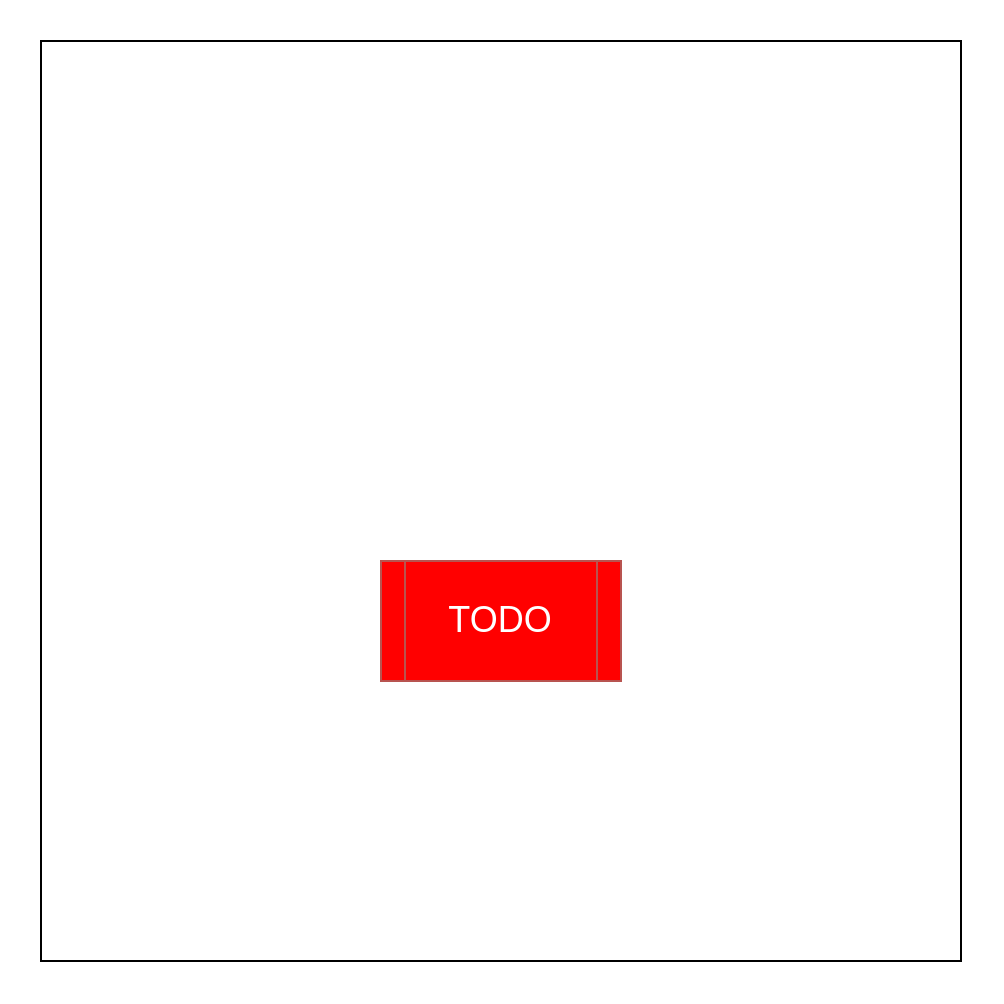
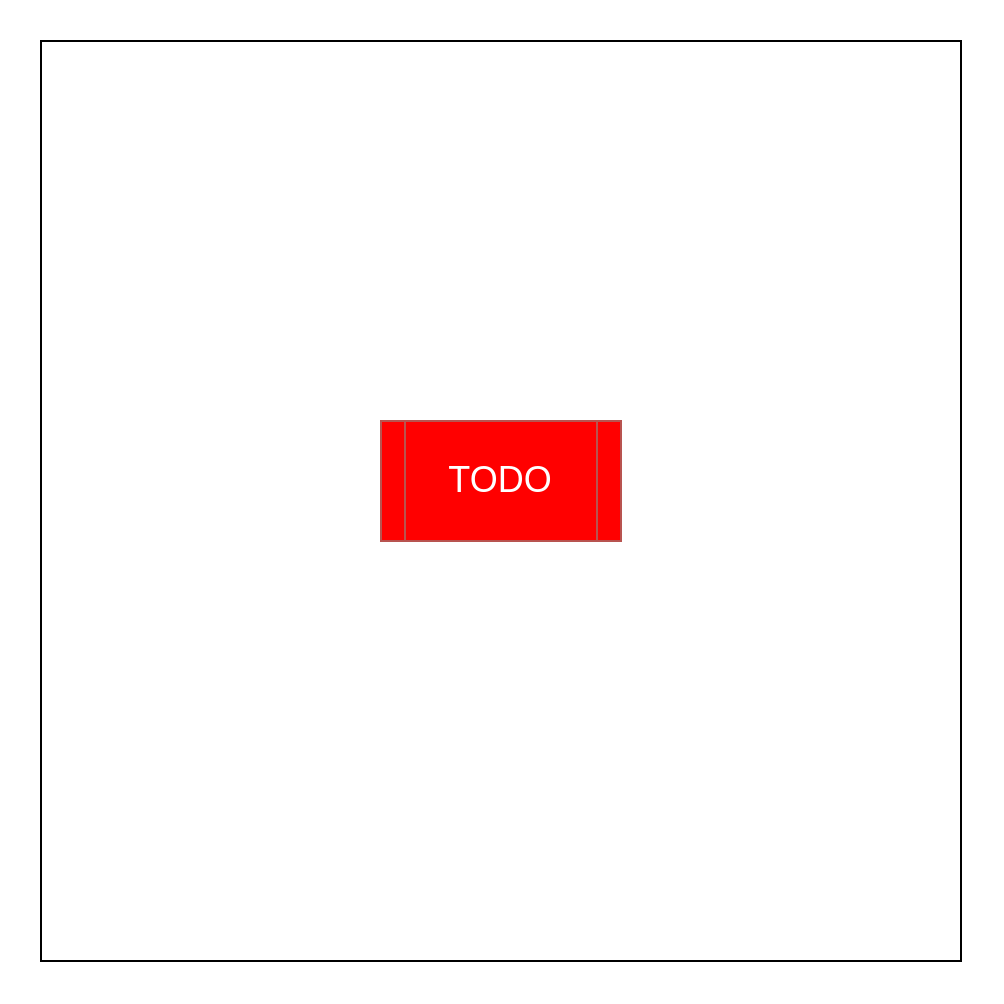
node "TODO": moved (501, 621) -> (501, 481)
